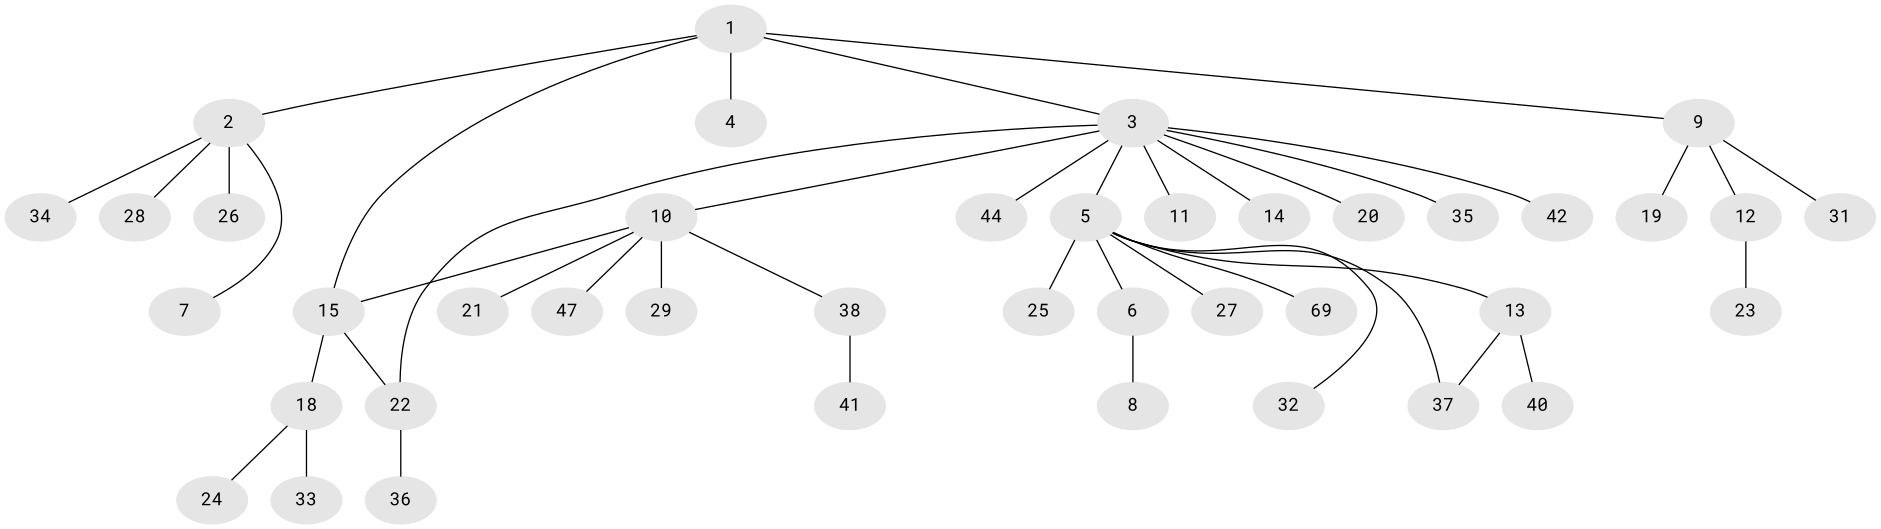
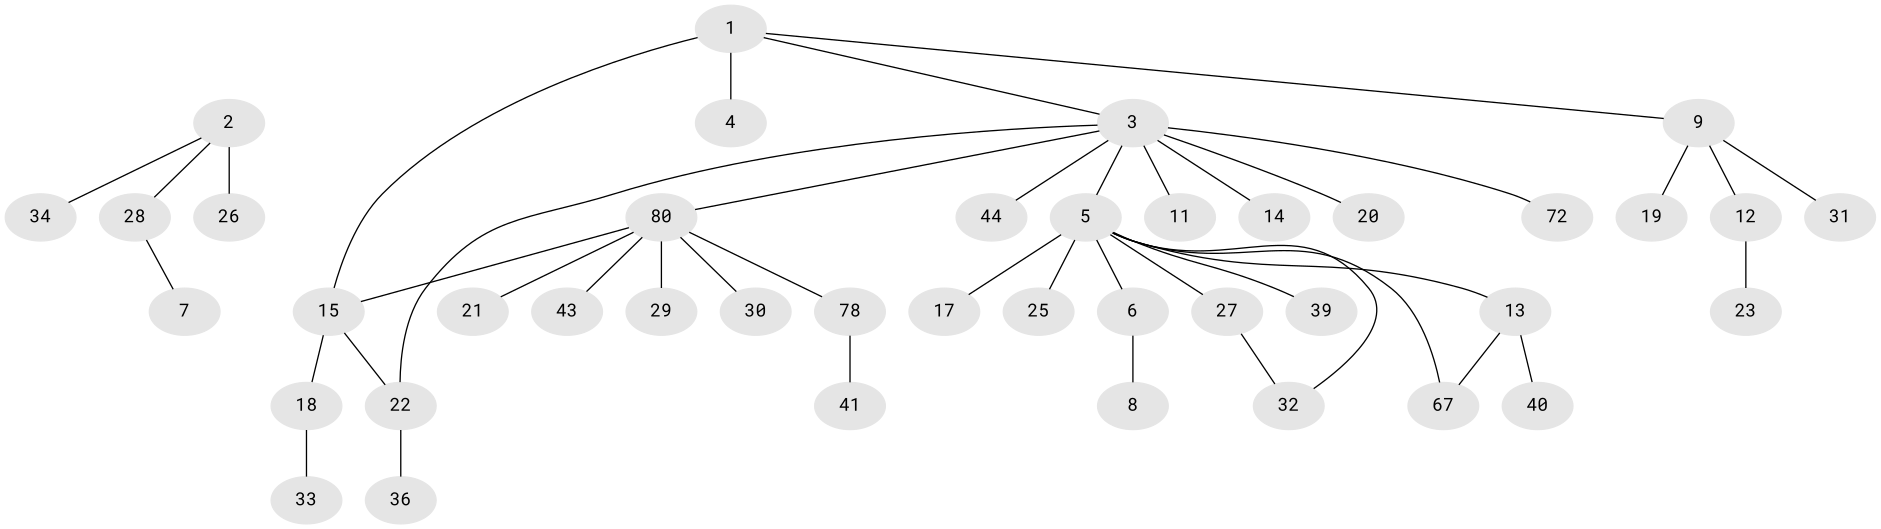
edge "1" -- "2": removed
node "10": label "10" -> "80"
node "35": removed
node "42": label "42" -> "72"
edge "2" -- "7": now "28" -- "7"
node "47": label "47" -> "43"
node "30": added
node "38": label "38" -> "78"
node "17": added
node "69": label "69" -> "39"
edge "27" -- "32": added
node "37": label "37" -> "67"
node "24": removed
